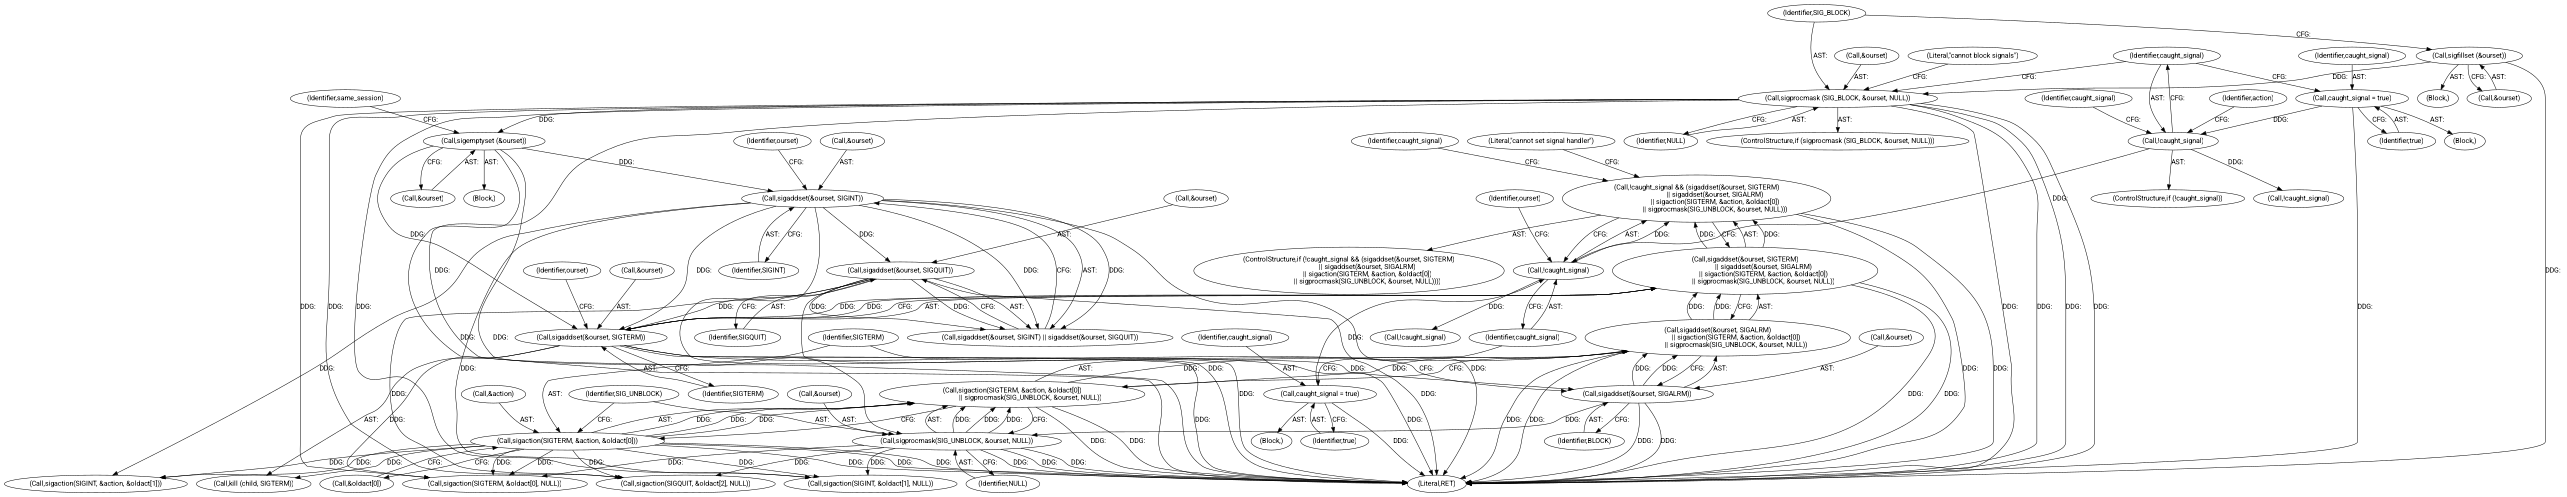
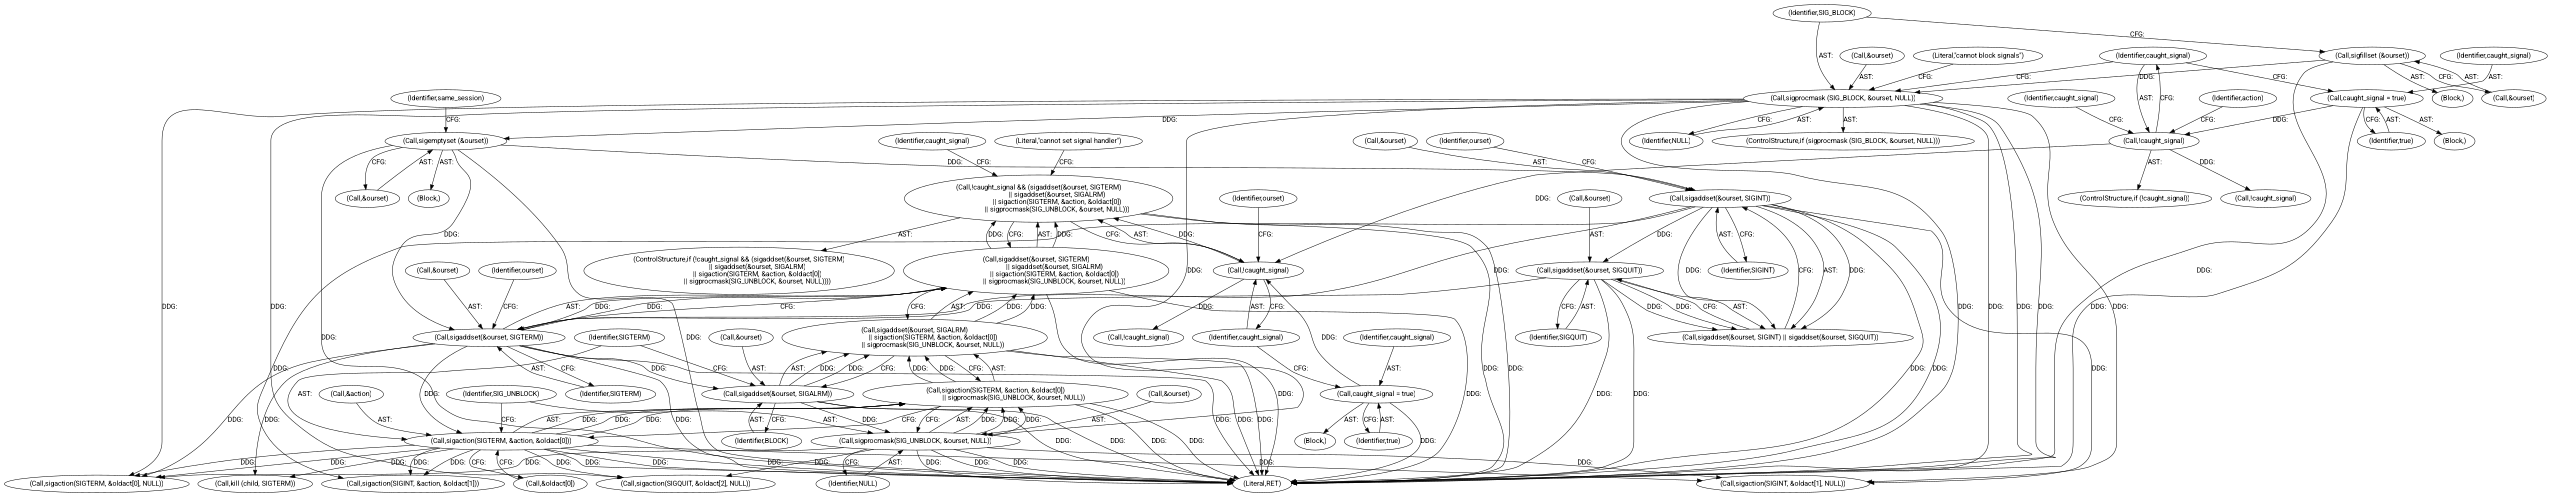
edge "(Call,sigaddset(&ourset, SIGQUIT))" -> "(Call,sigaction(SIGQUIT, &oldact[2], NULL))": removed, label "DDG:"
edge "(Call,sigaddset(&ourset, SIGTERM))" -> "(Call,sigaction(SIGTERM, &action, &oldact[0]))": added, label "DDG:"
edge "(Call,sigaddset(&ourset, SIGTERM))" -> "(Call,kill (child, SIGTERM))": label "AST: " -> "DDG: "
